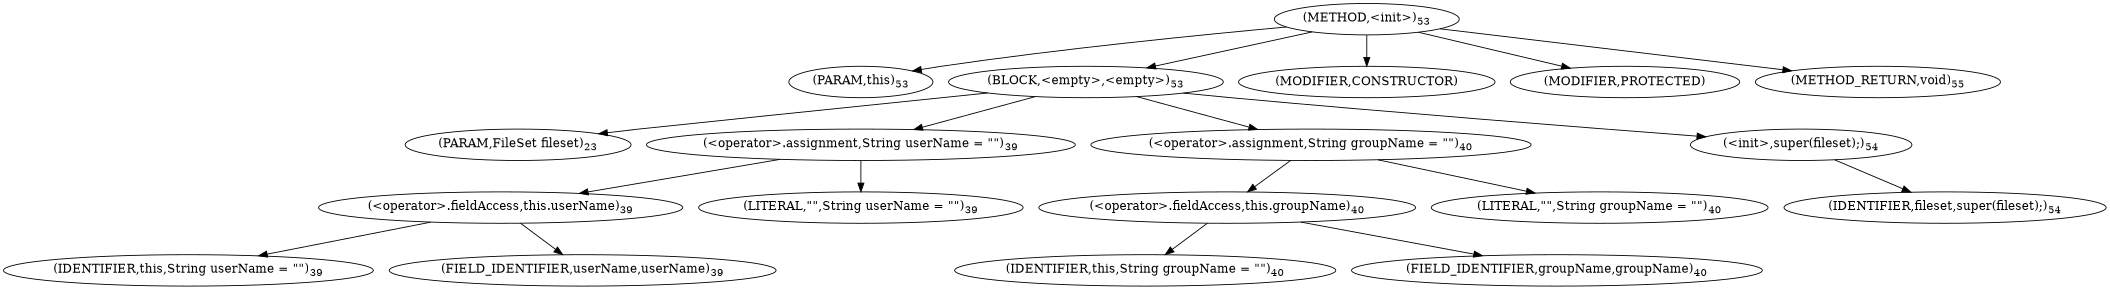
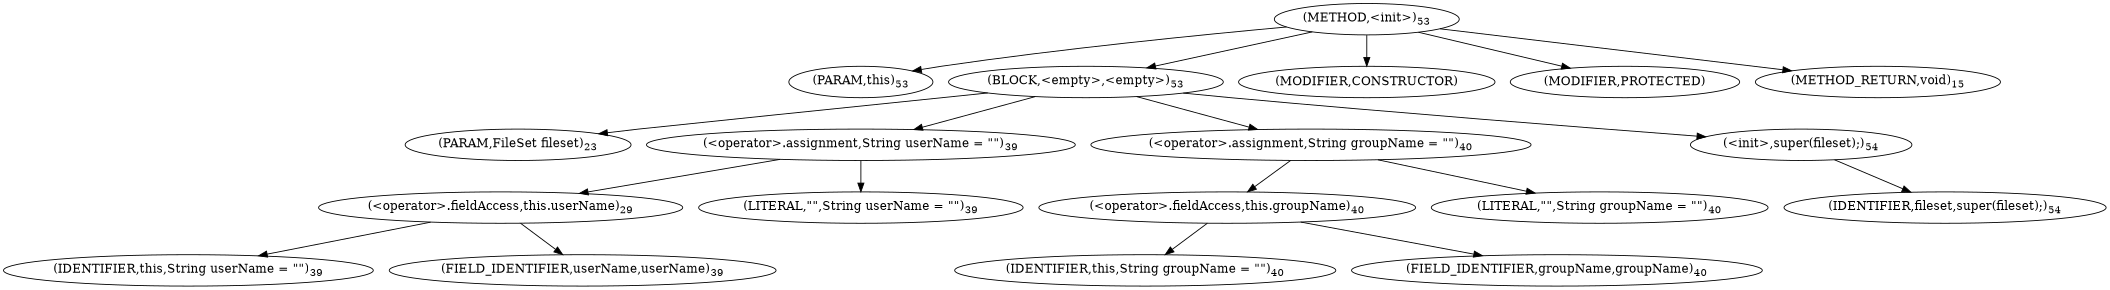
node "(METHOD_RETURN,void)": text "55" -> "15"
node "(<operator>.fieldAccess,this.userName)": text "39" -> "29"
